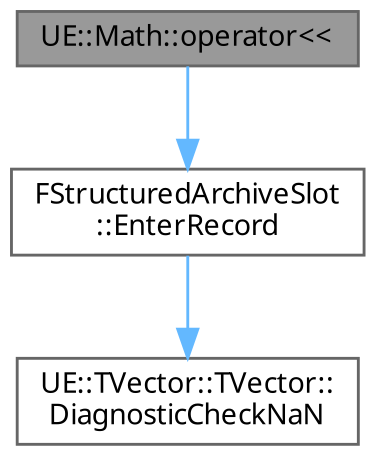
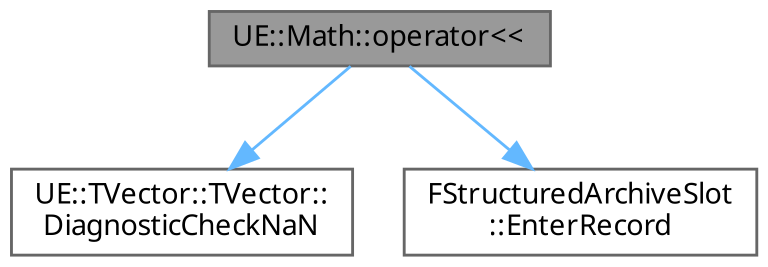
edge "FStructuredArchiveSlot ::EnterRecord" -> "UE::TVector::TVector:: DiagnosticCheckNaN": now "UE::Math::operator<<" -> "UE::TVector::TVector:: DiagnosticCheckNaN"
